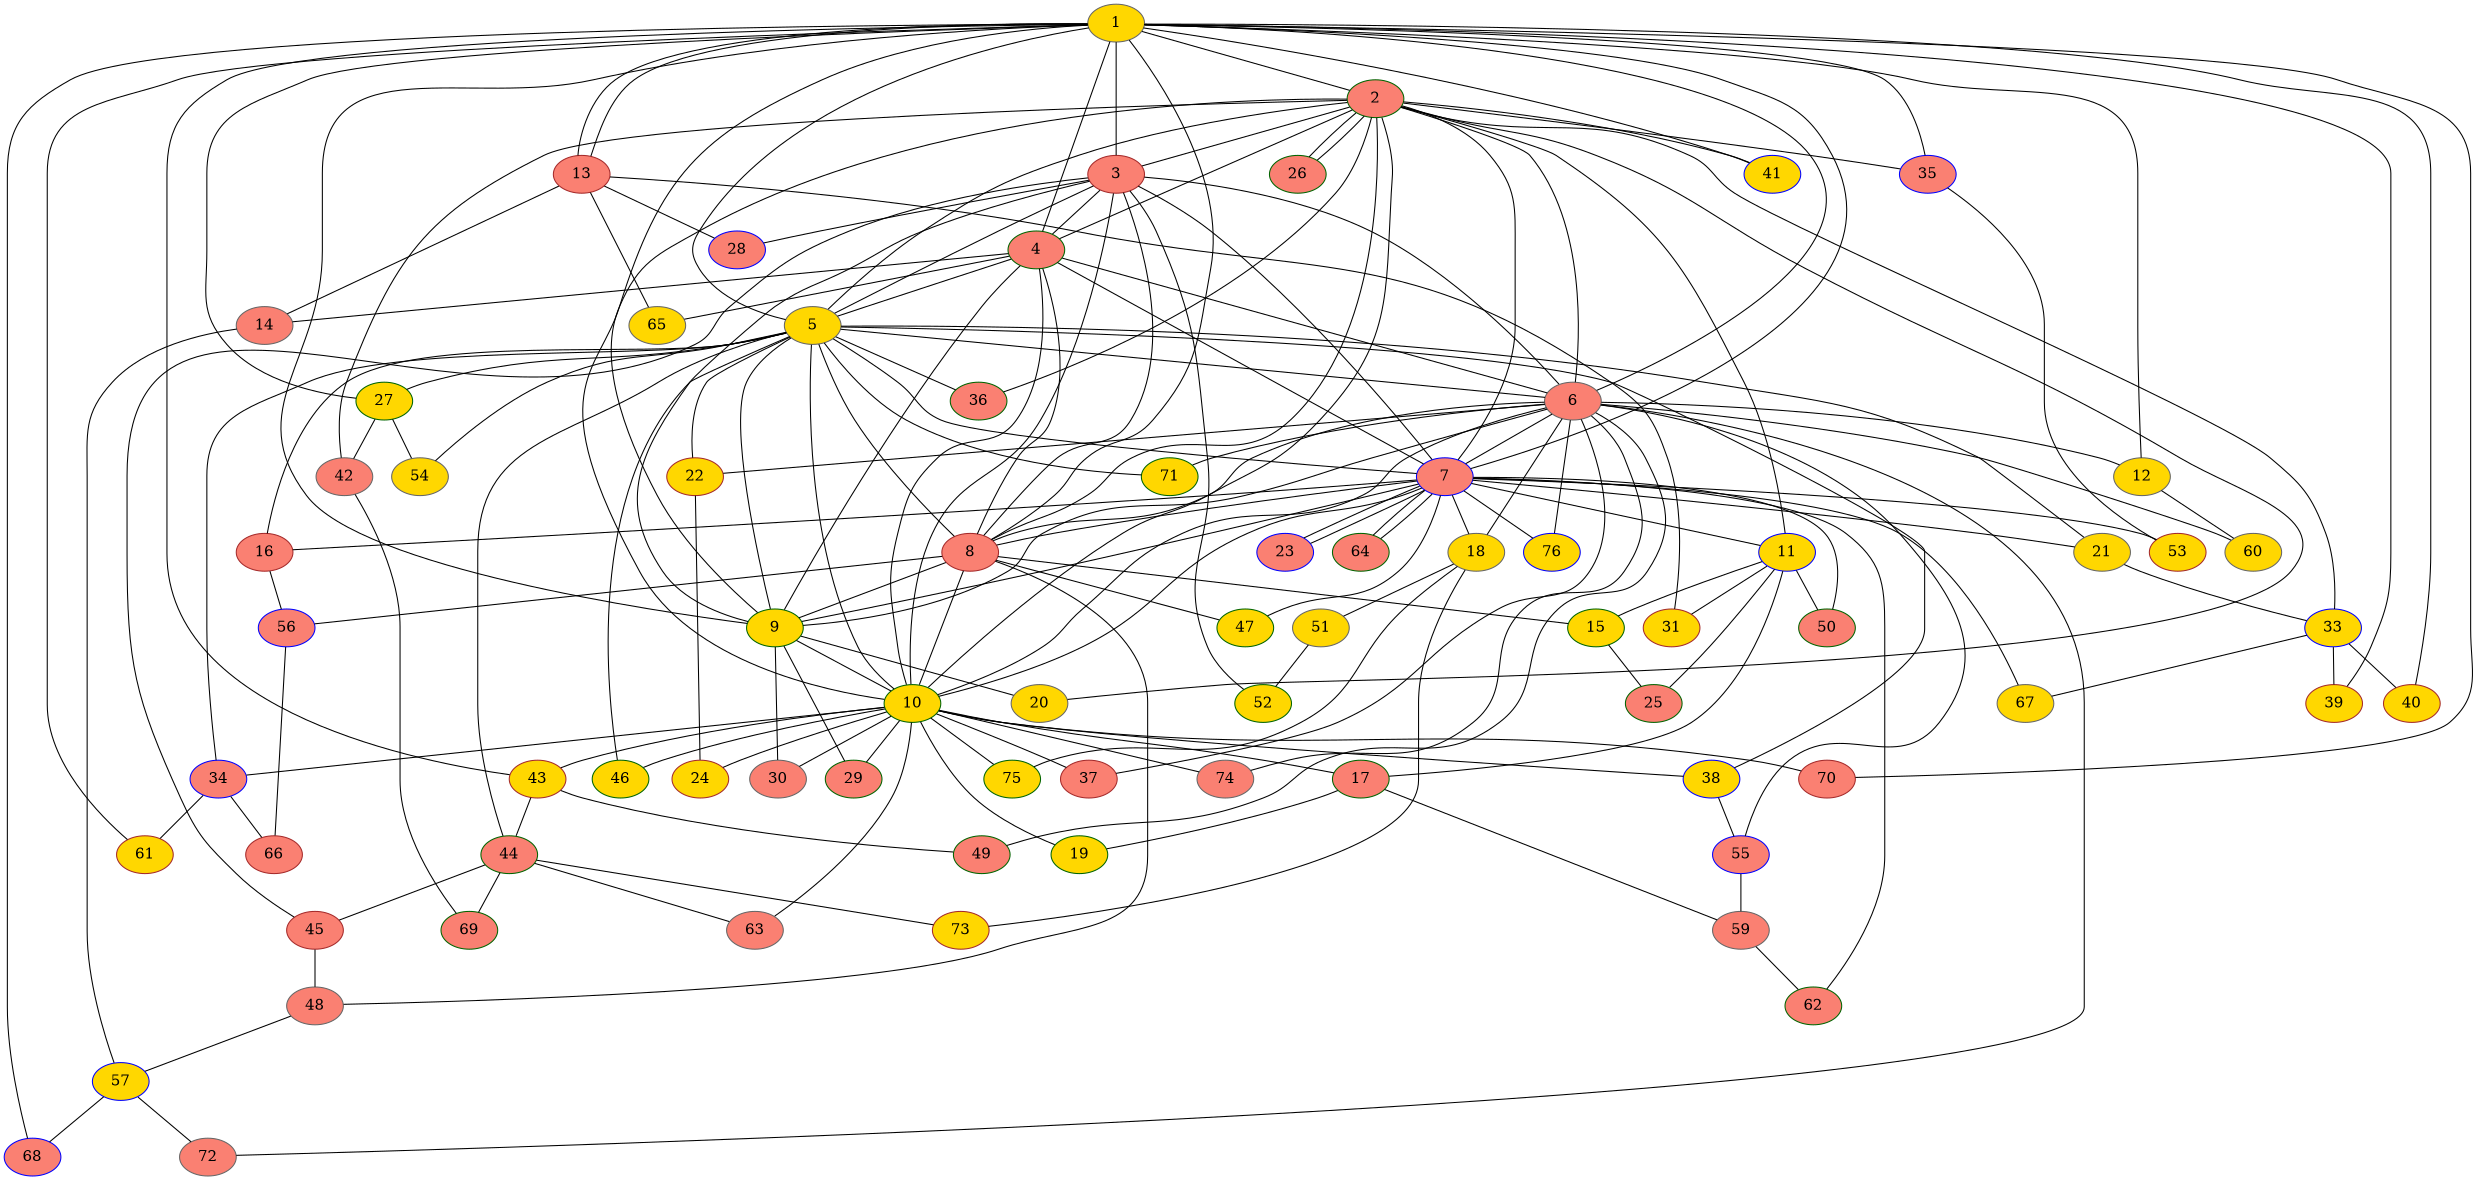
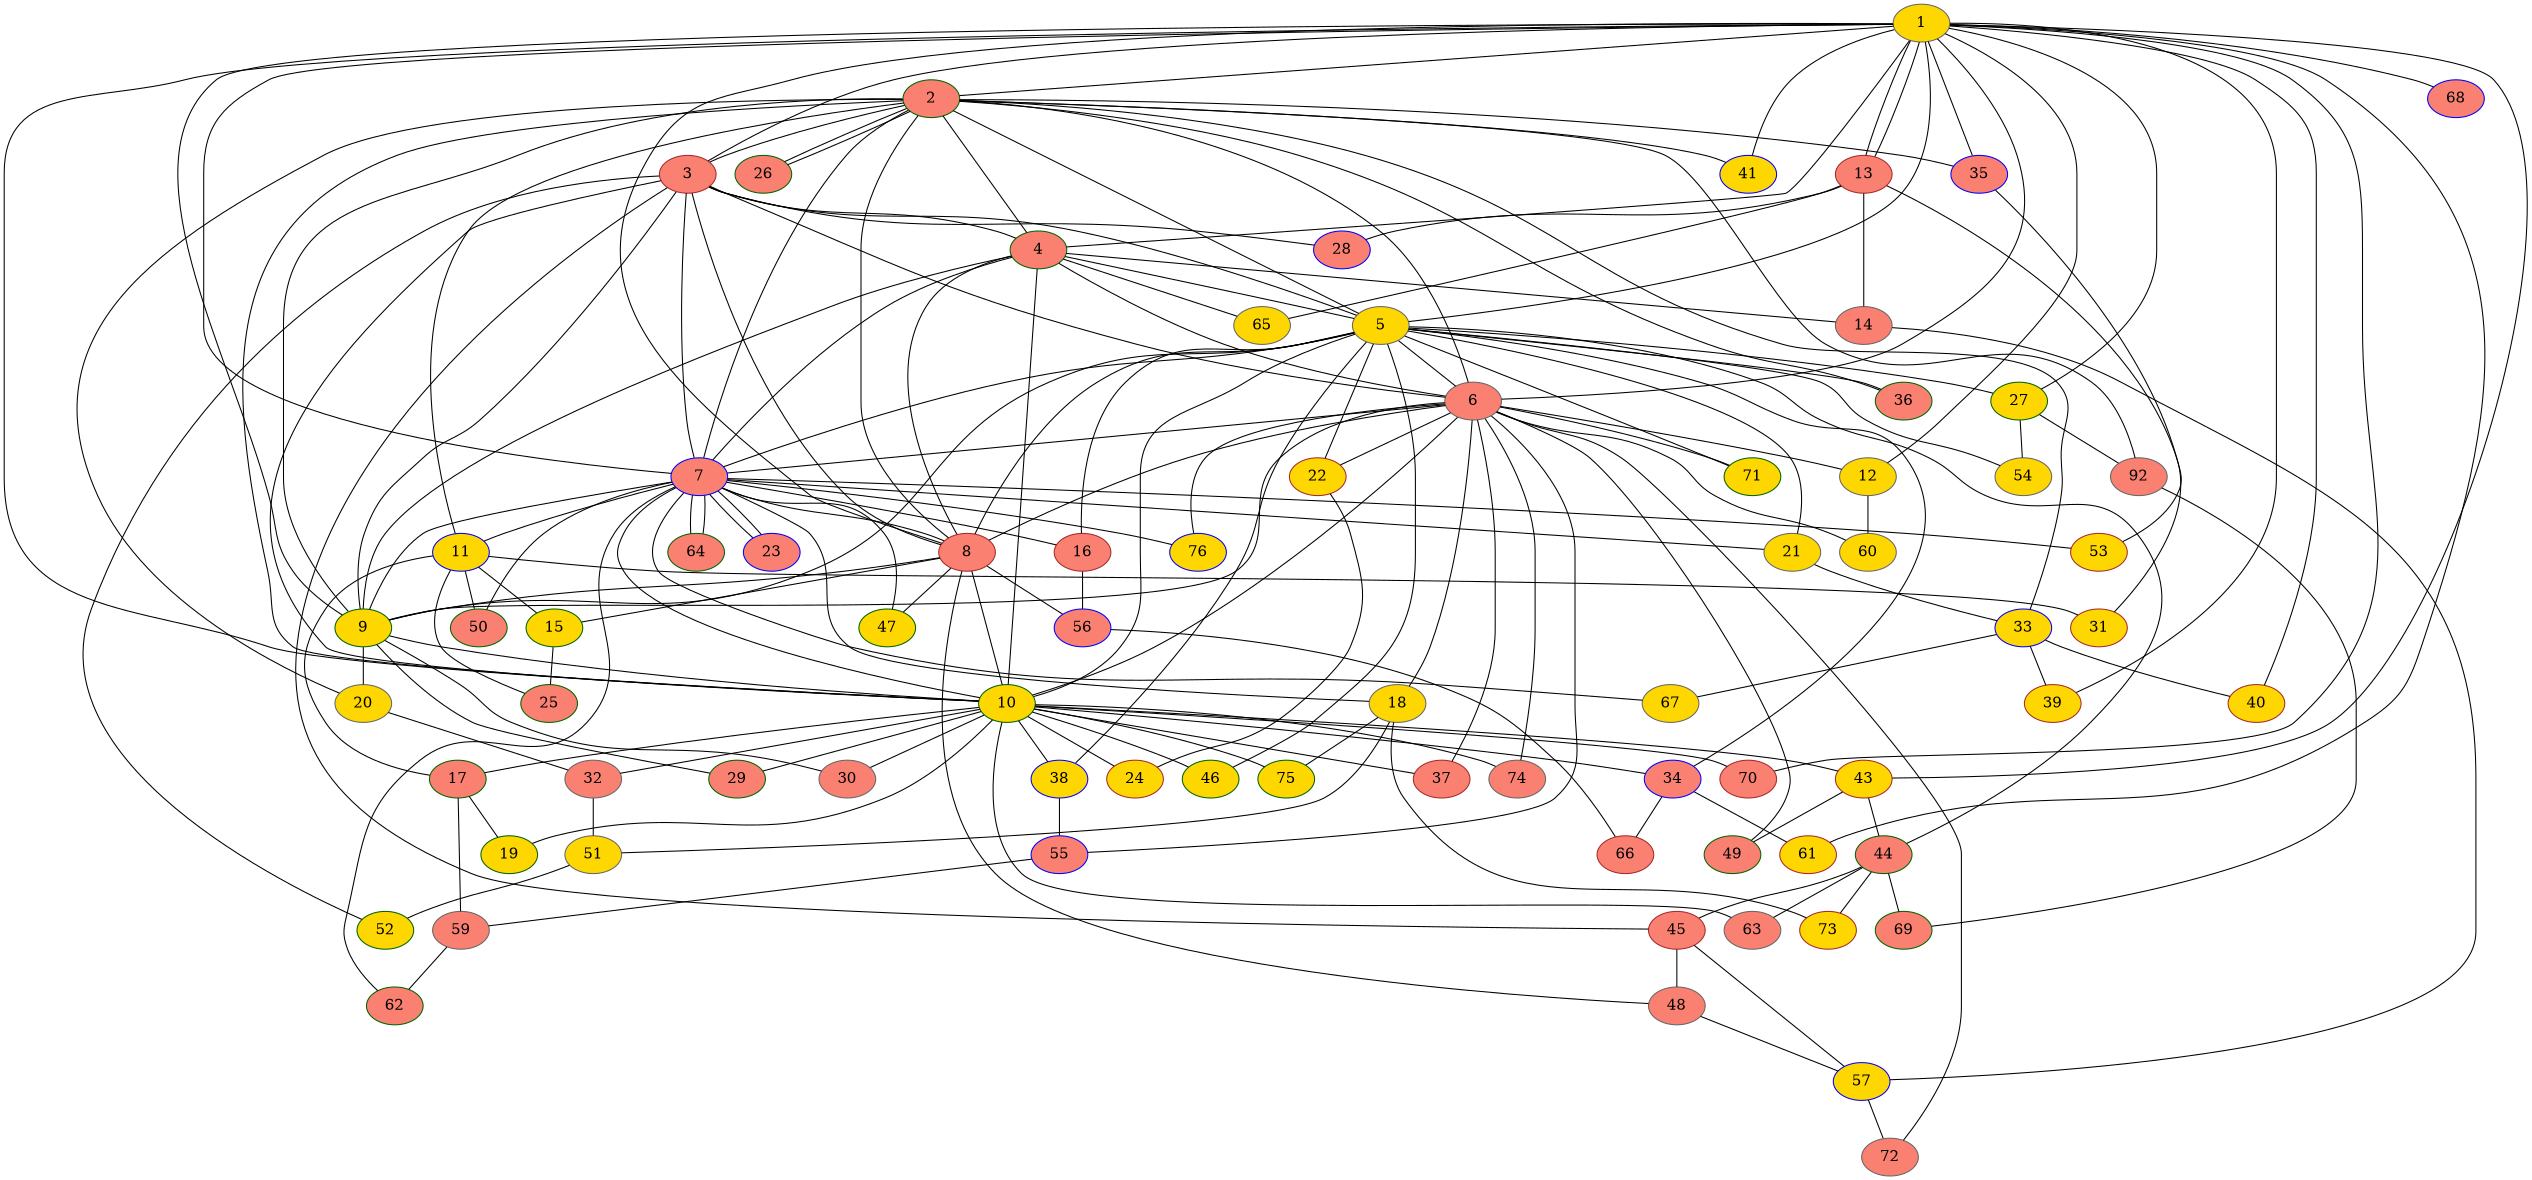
node "42": label "42" -> "92"
node "32": added
edge "57" -- "68": now "57" -- "45"
